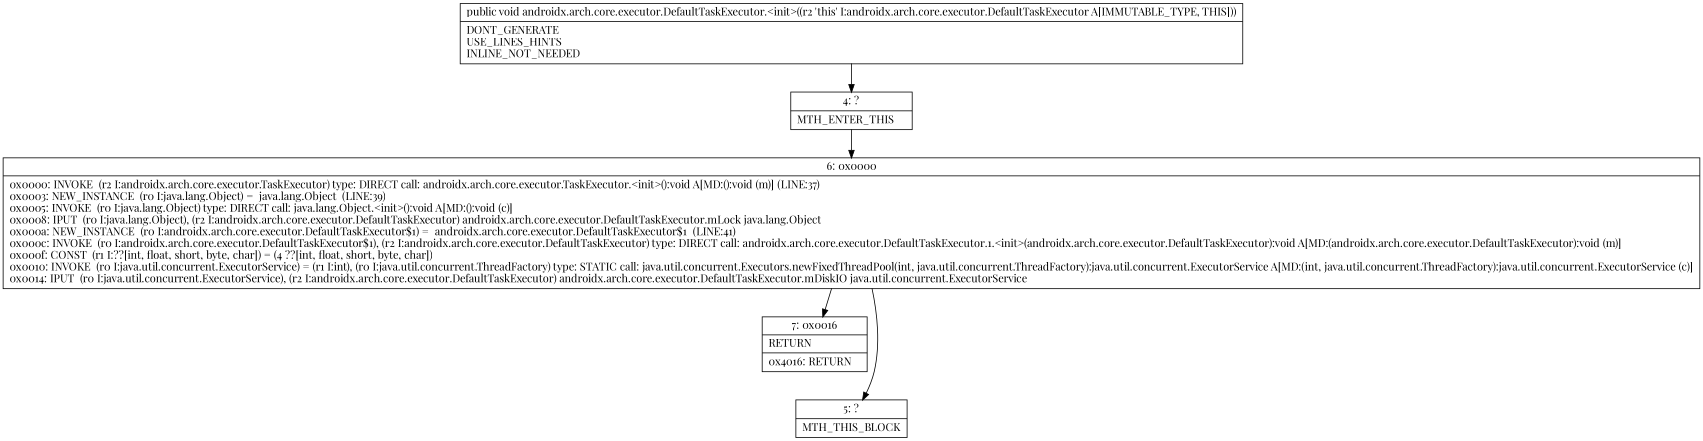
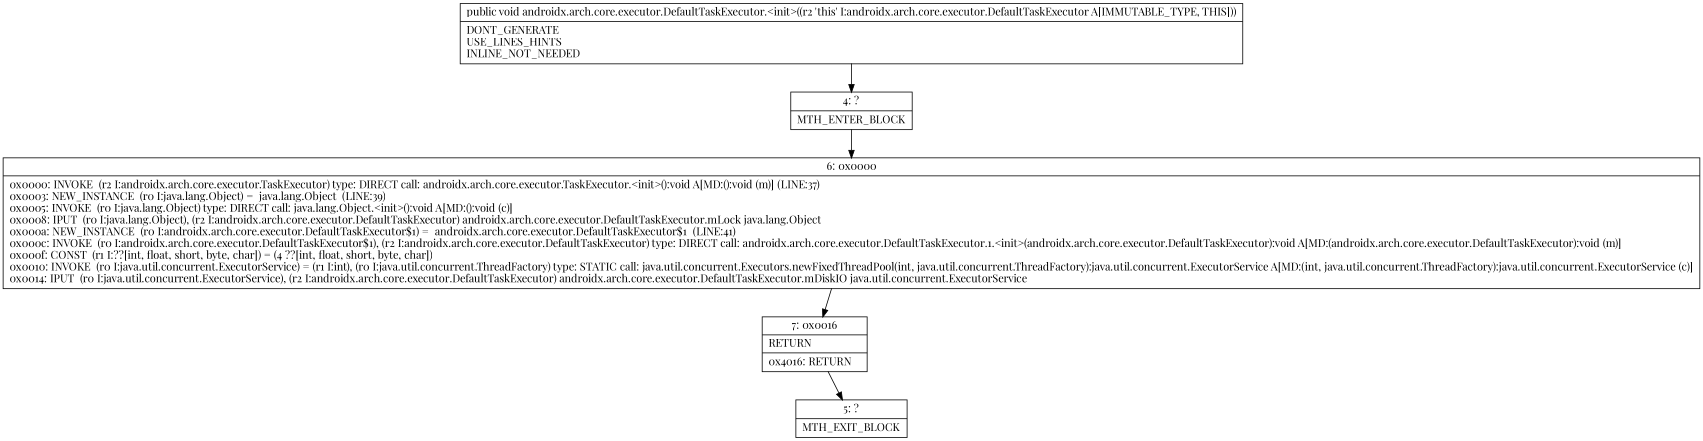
node "4: ?": text "MTH_ENTER_THIS" -> "MTH_ENTER_BLOCK"
edge "6: 0x0000" -> "5: ?": now "7: 0x0016" -> "5: ?"
node "5: ?": text "MTH_THIS_BLOCK" -> "MTH_EXIT_BLOCK"
